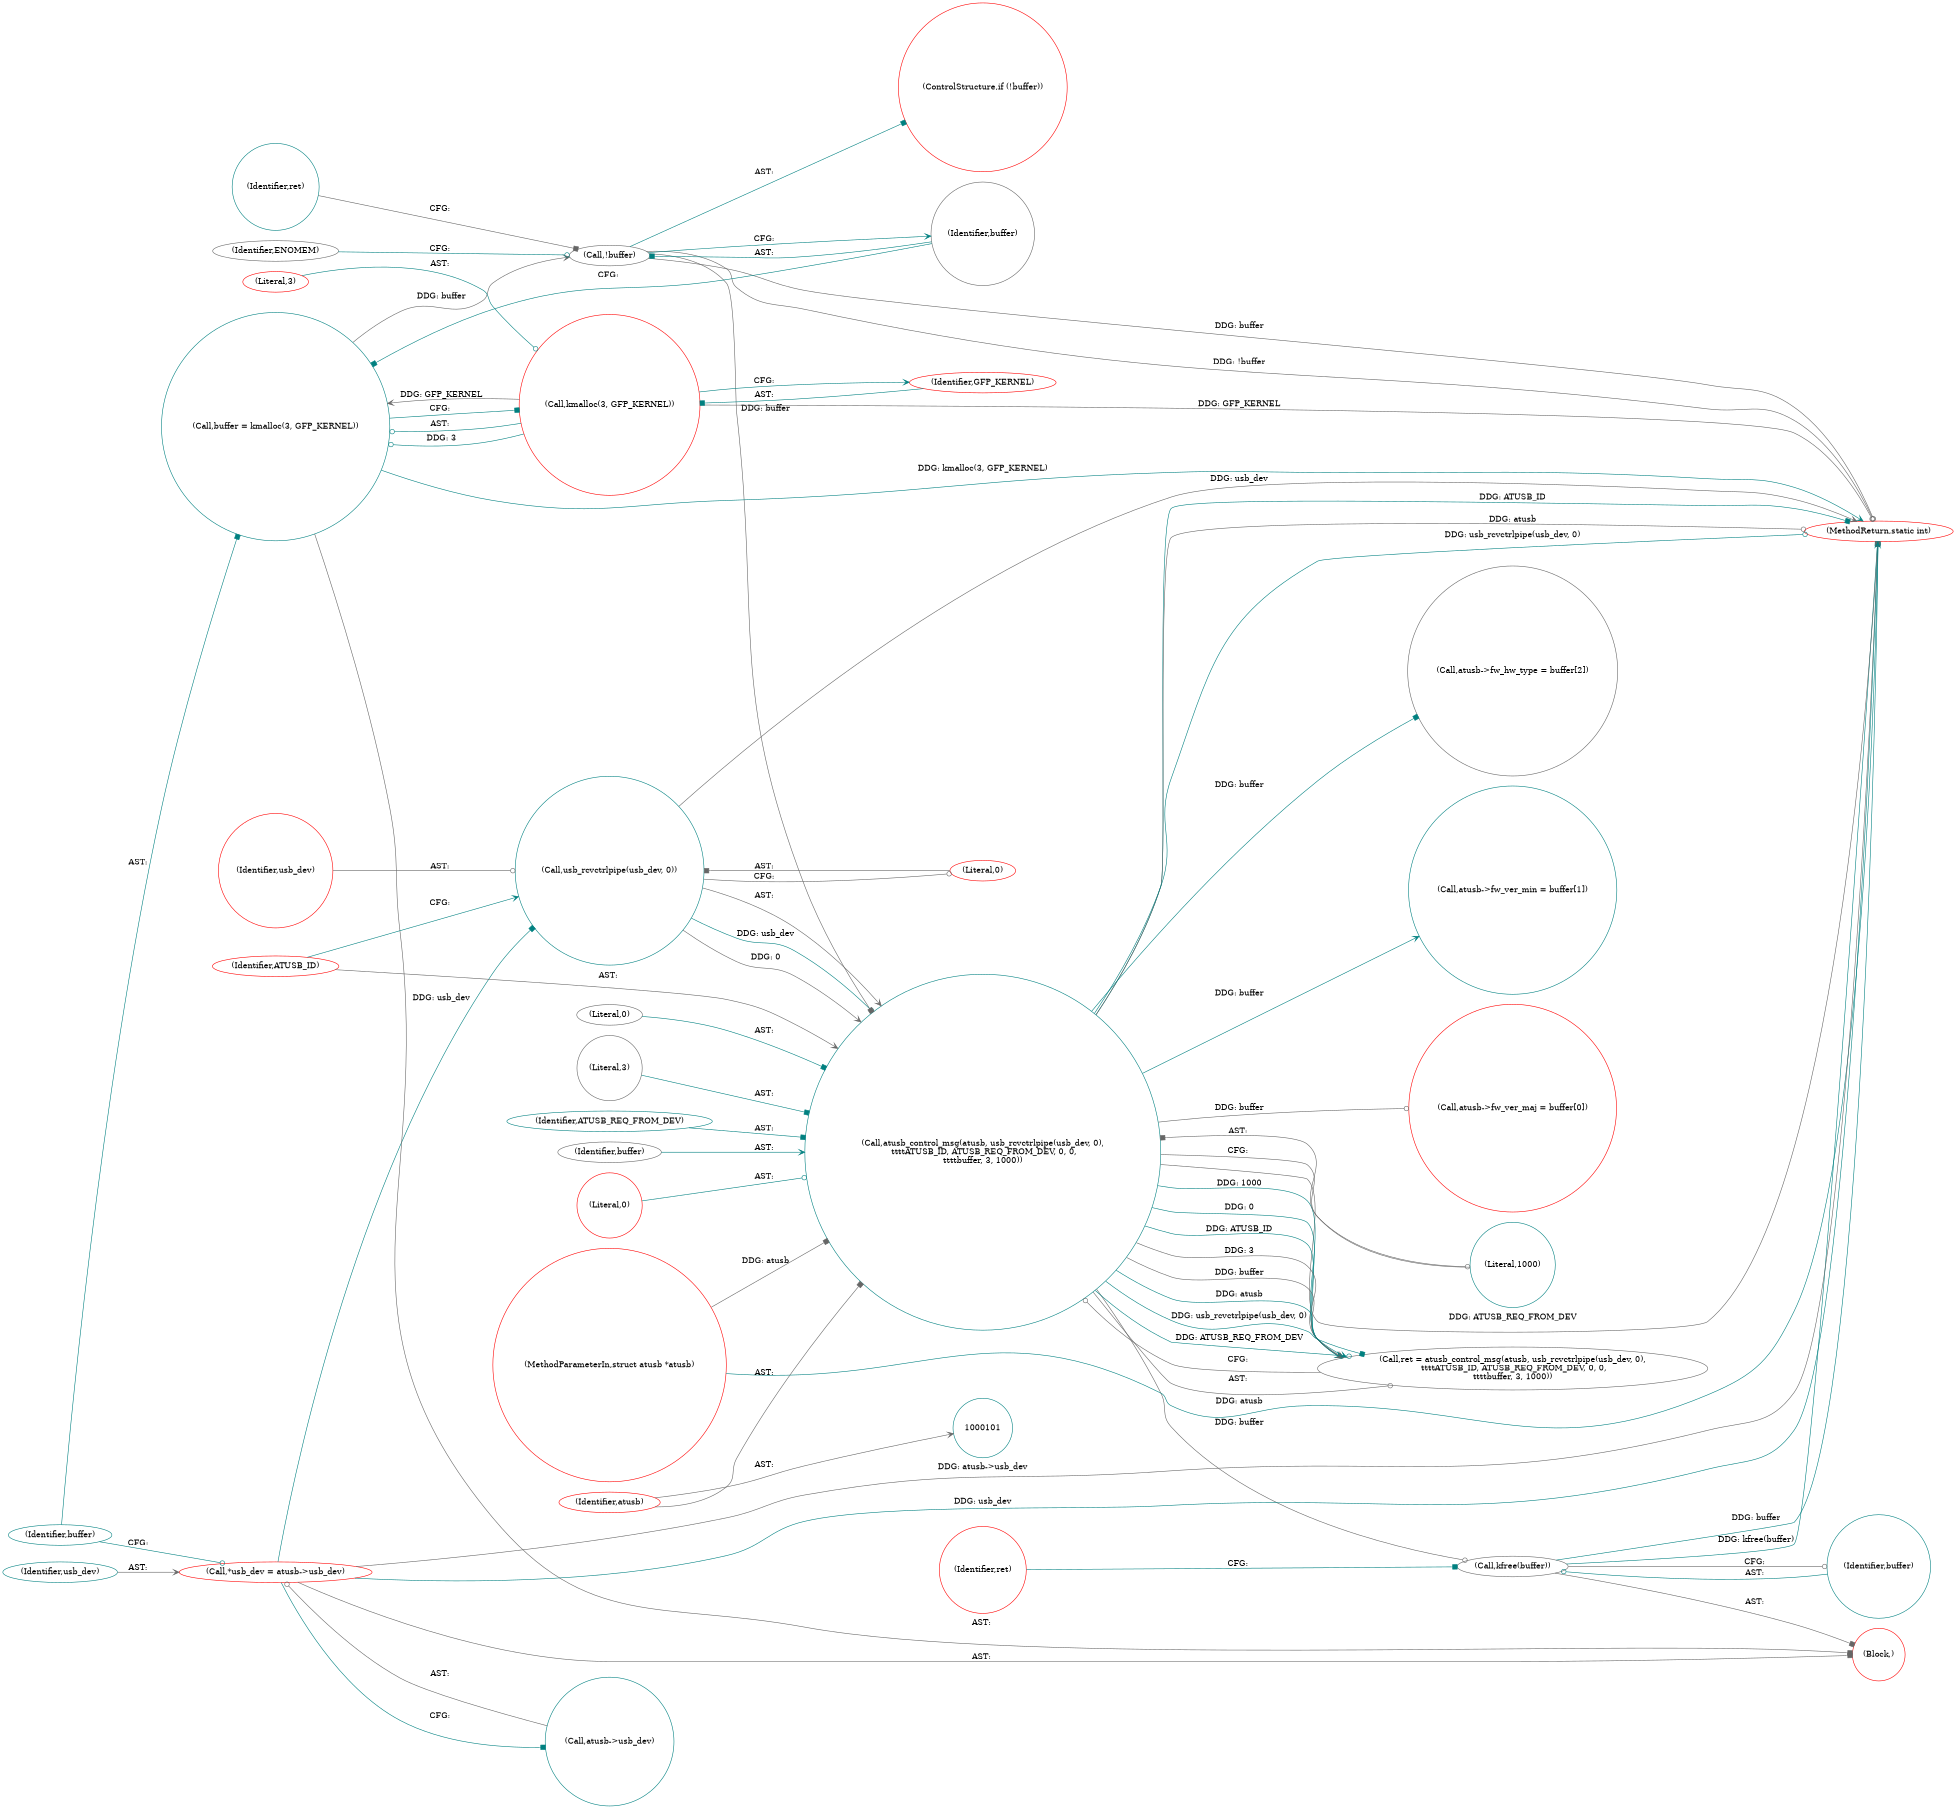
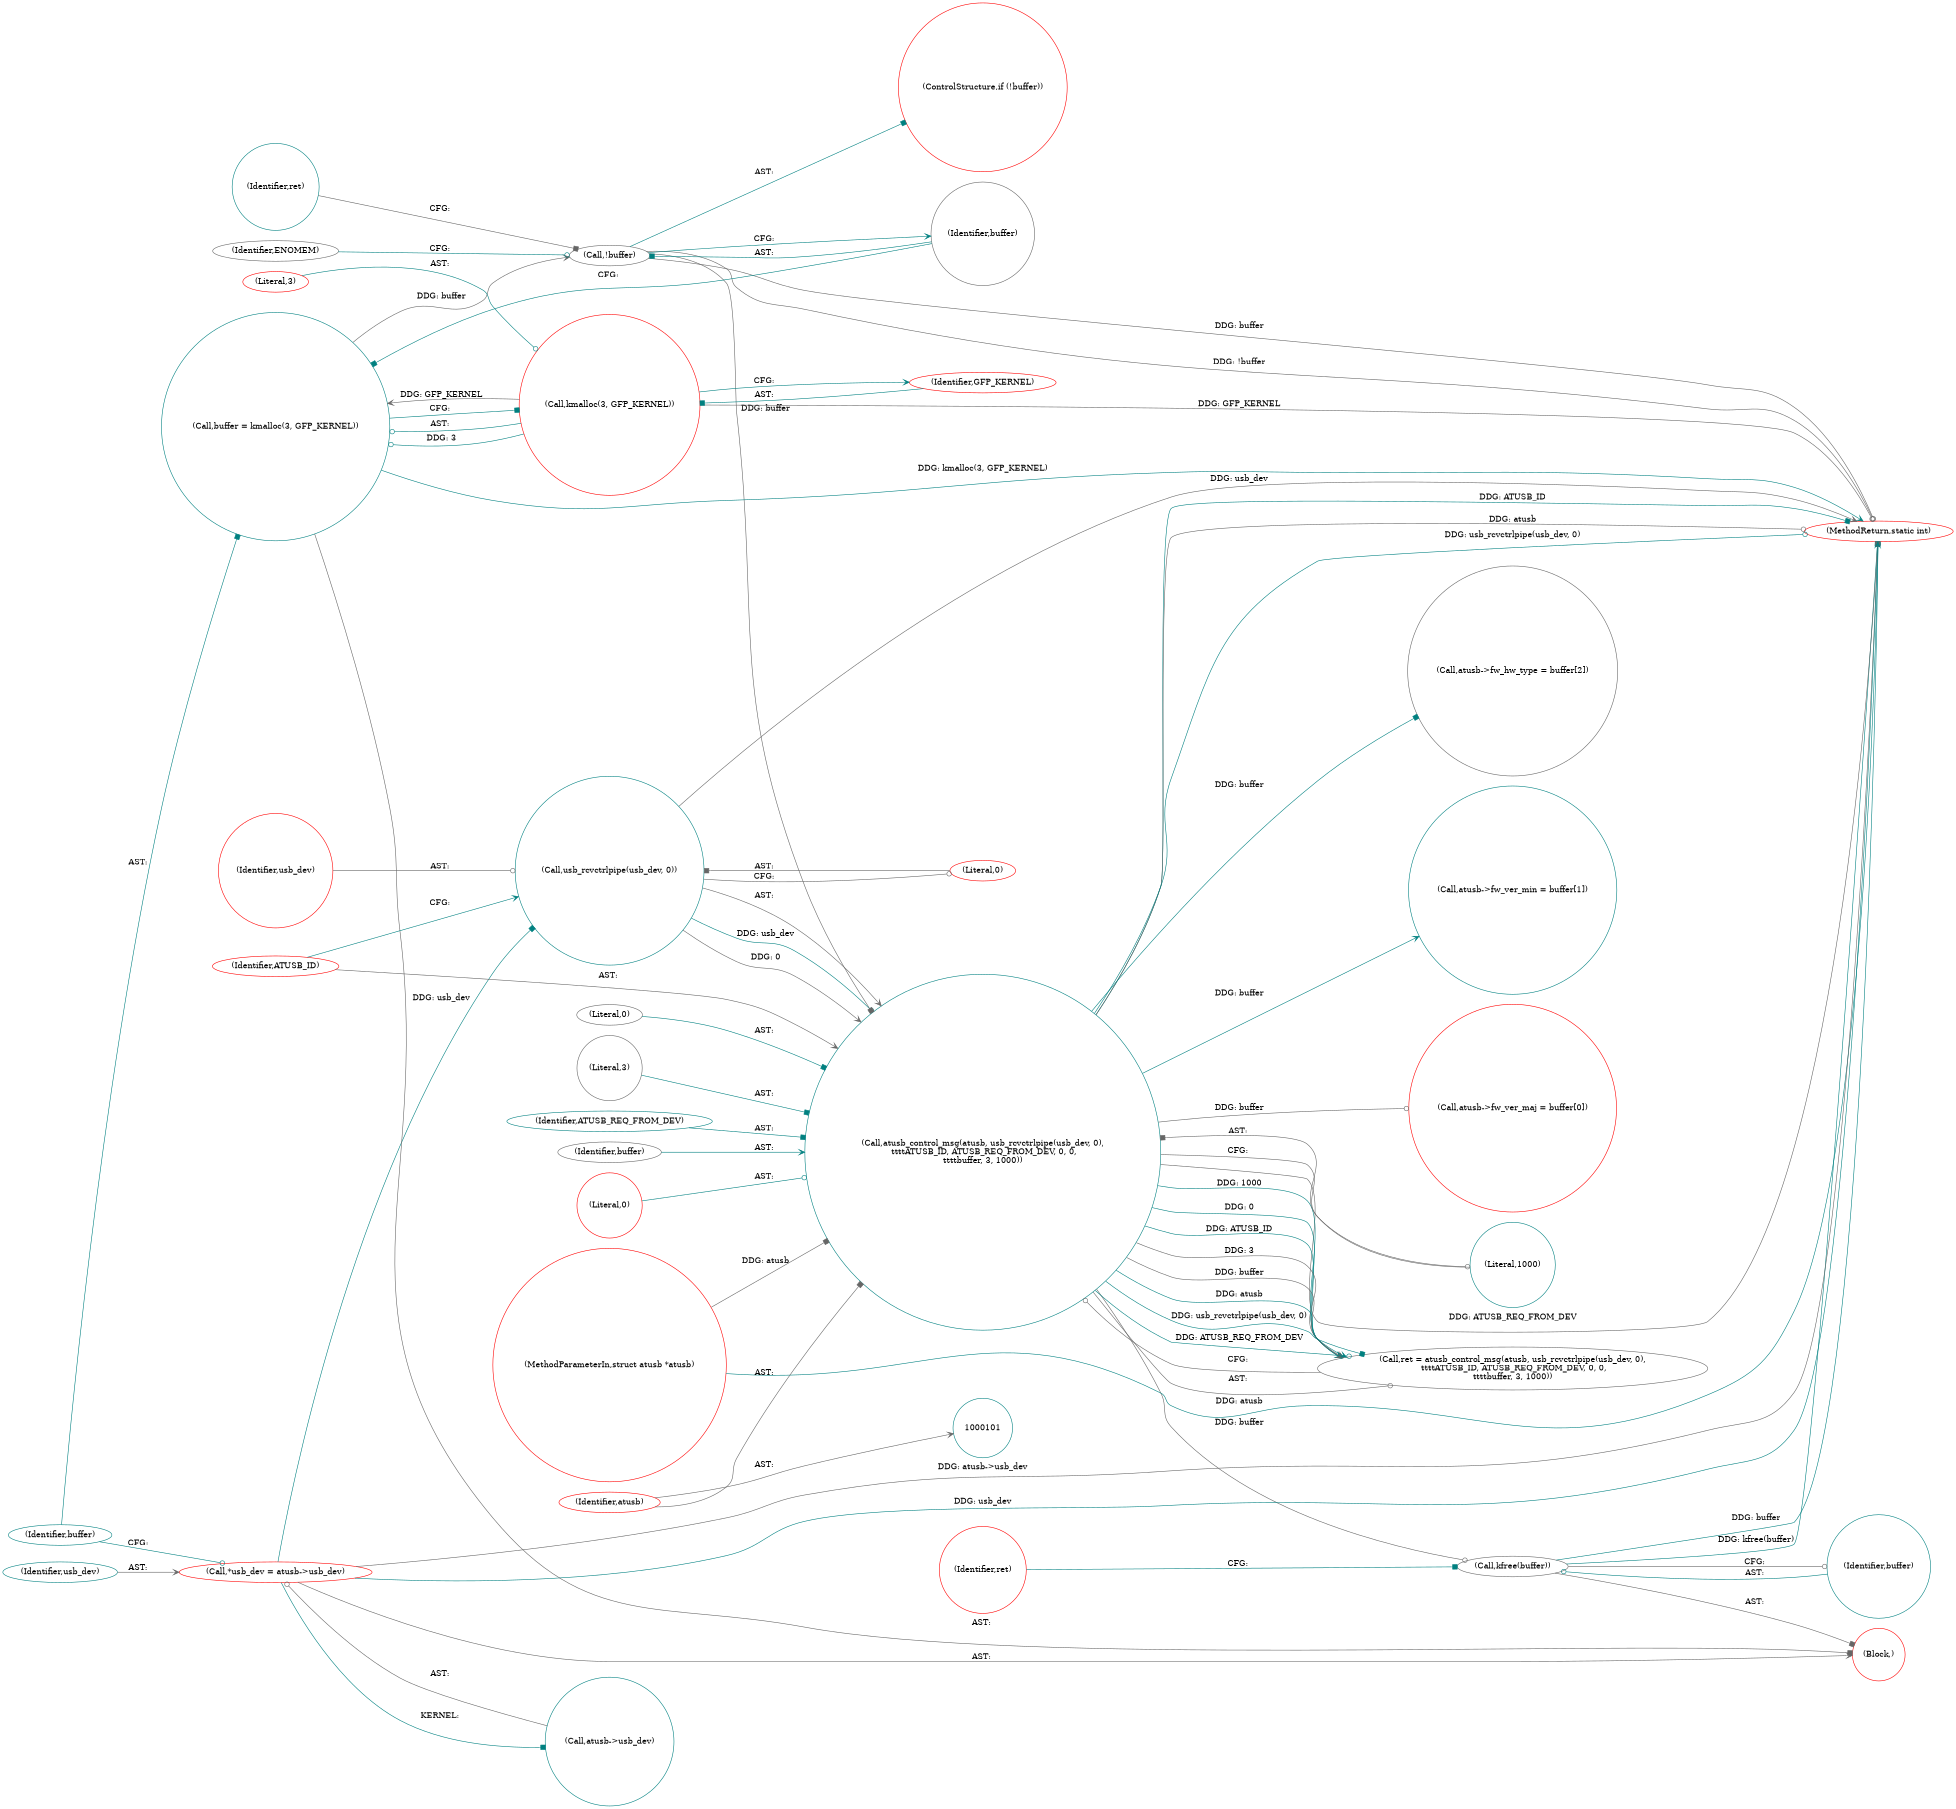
edge "(Call,*usb_dev = atusb->usb_dev)" -> "(Block,)": arrowhead box -> vee
edge "(Call,*usb_dev = atusb->usb_dev)" -> "(Call,atusb->usb_dev)": label "CFG: " -> "KERNEL: "
